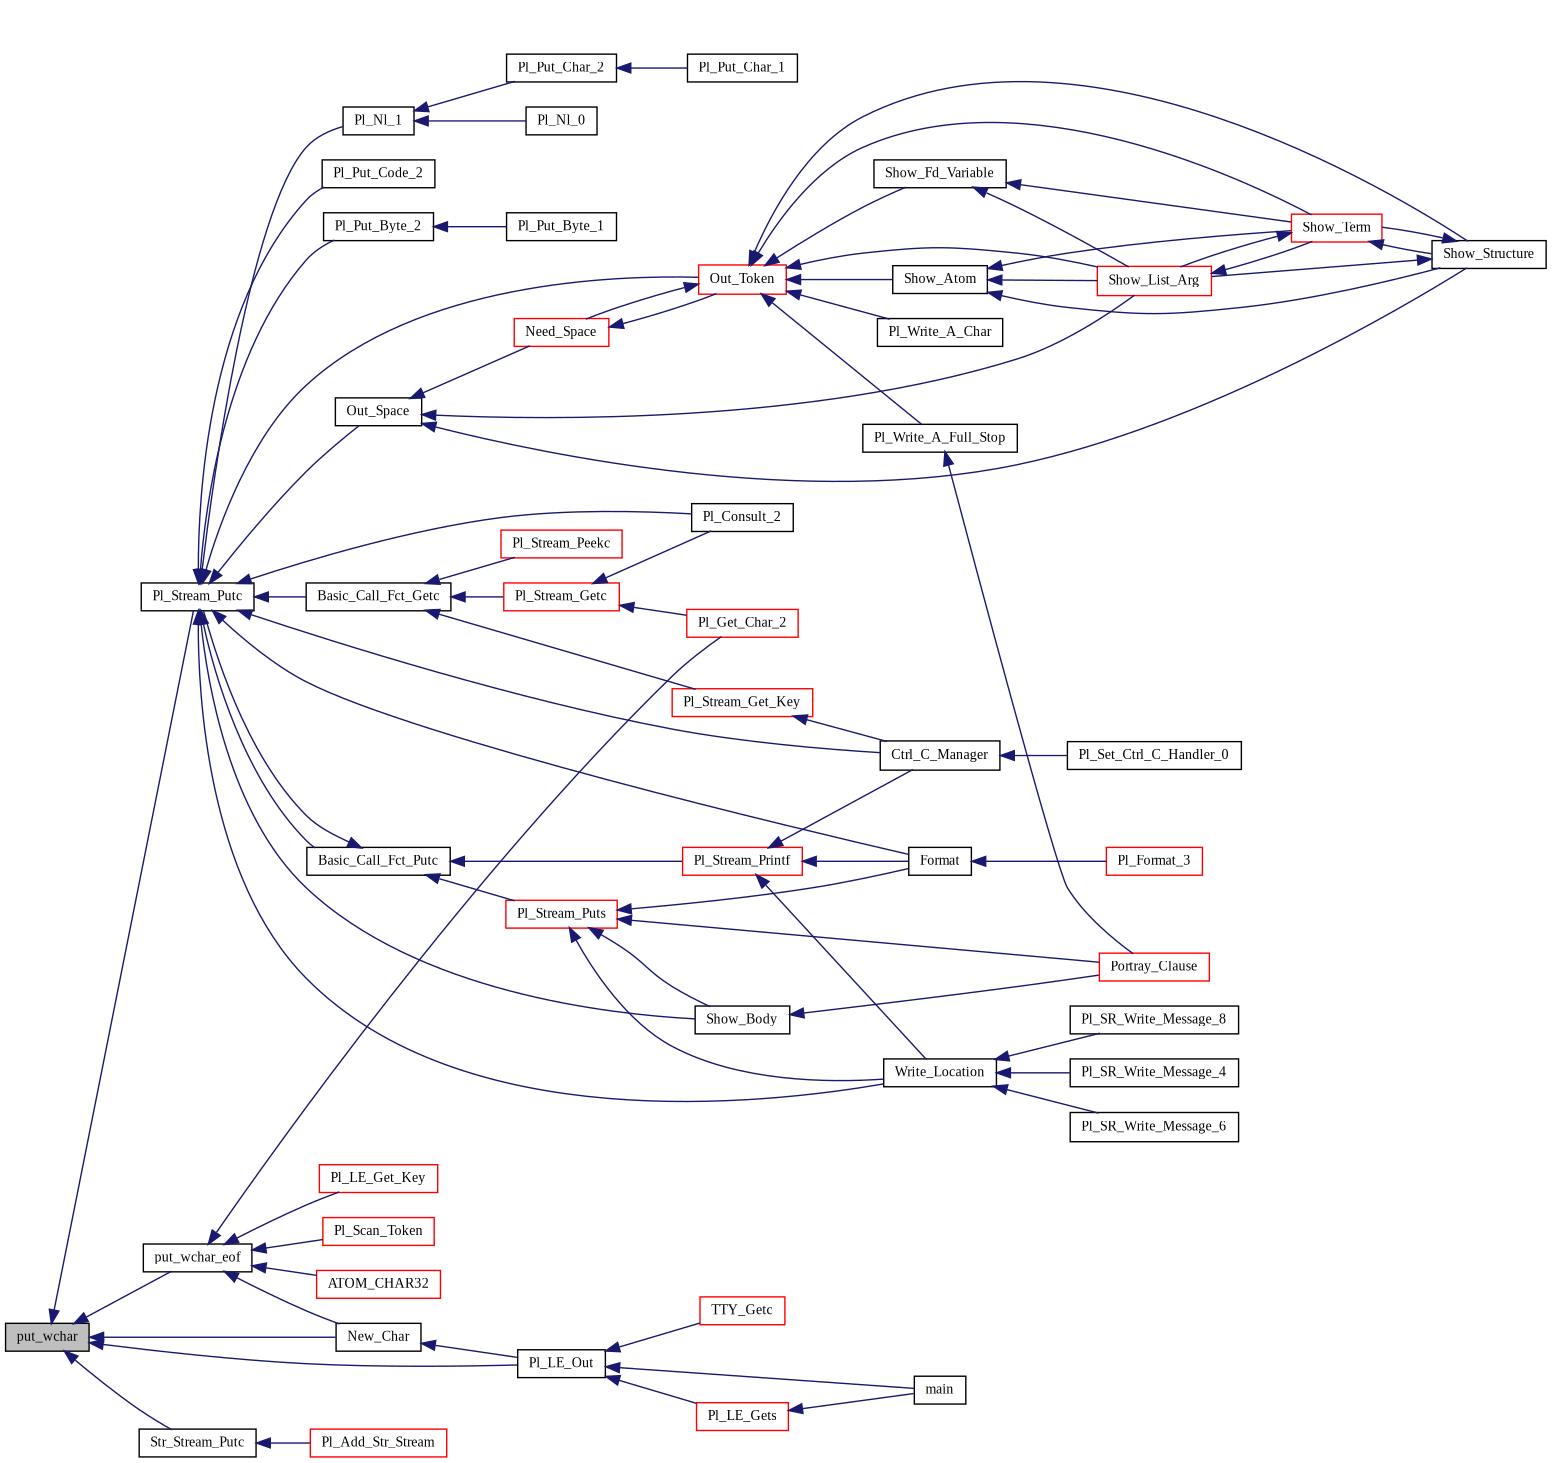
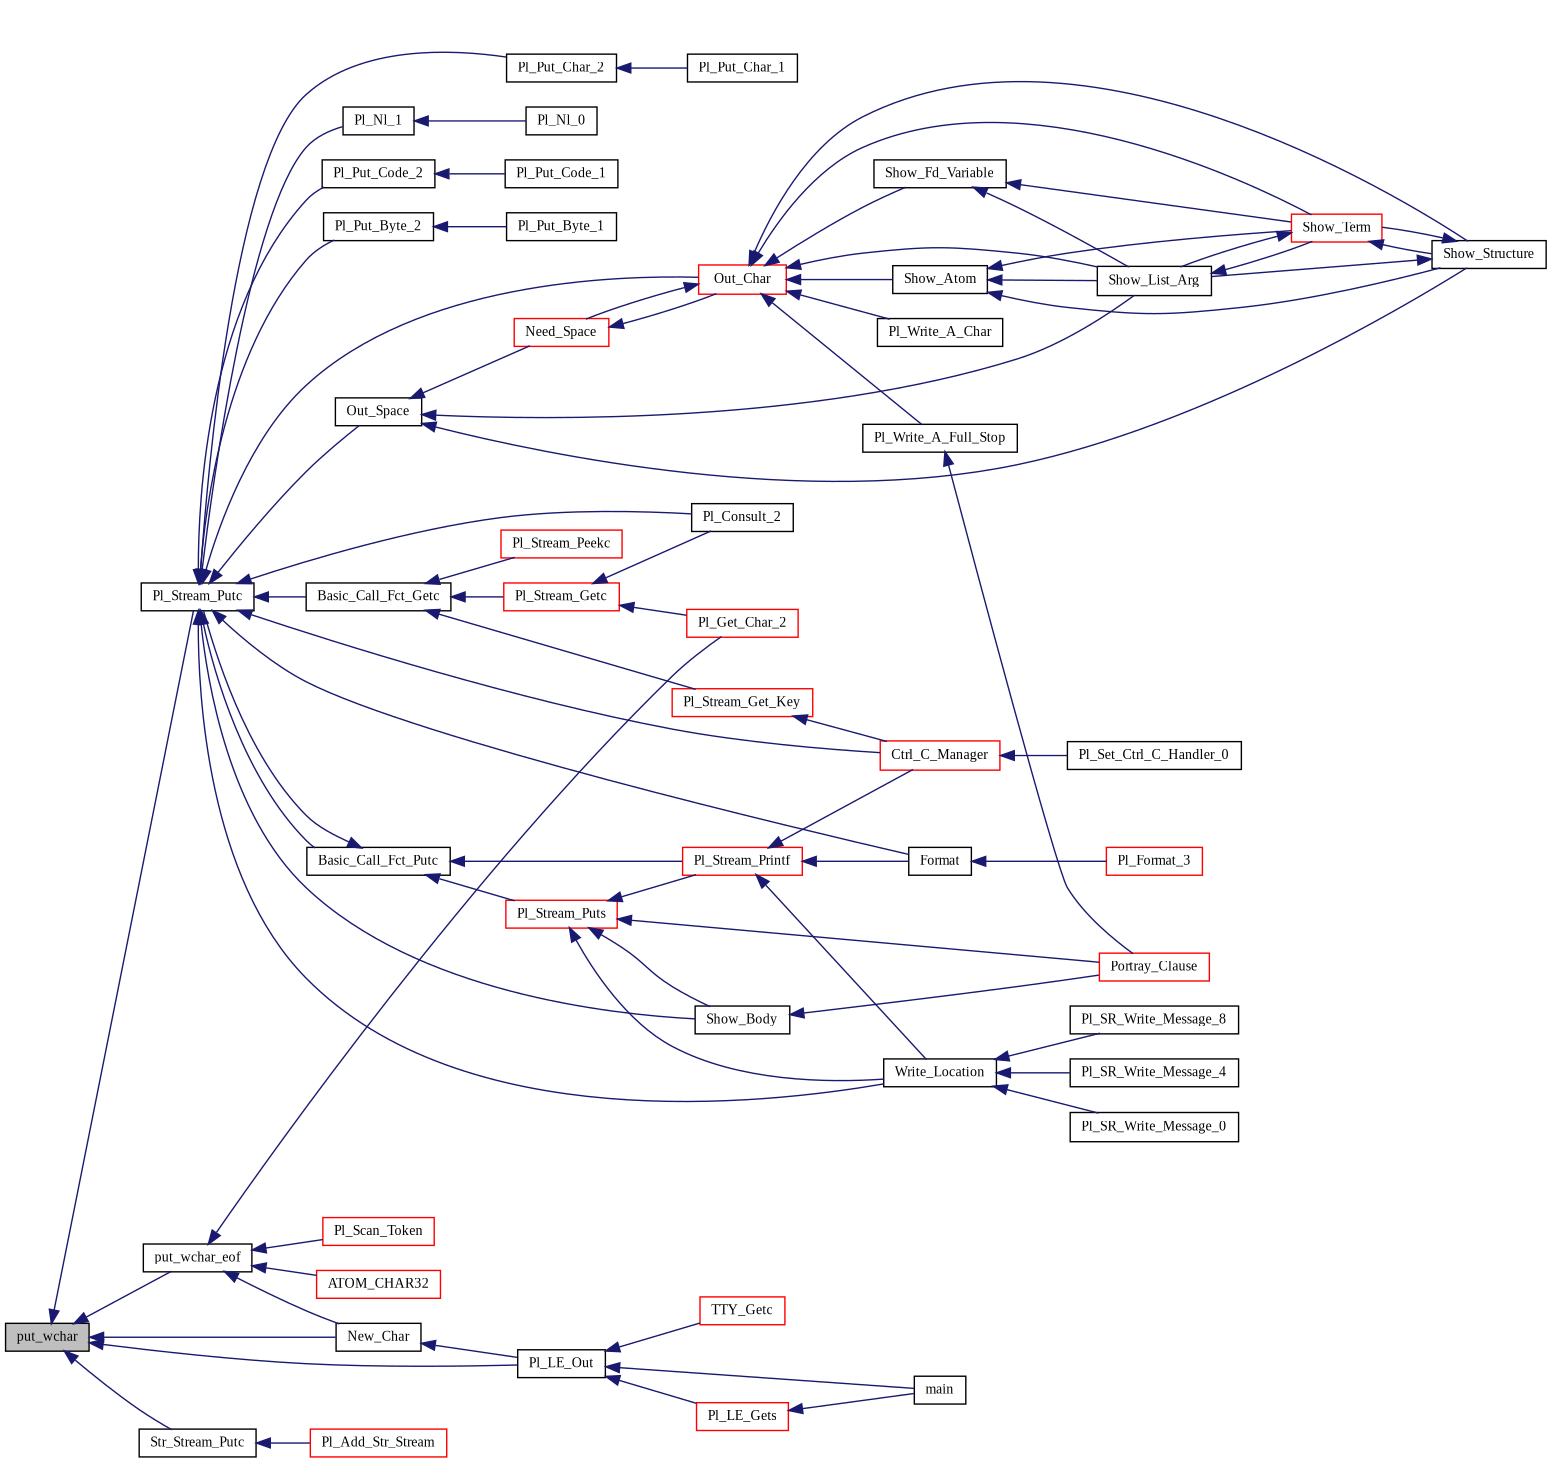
edge "Pl_Put_Char_2" -> "Pl_Nl_1": now "Pl_Put_Char_2" -> "Pl_Stream_Putc"
node "Pl_Put_Code_1": added
node "Out_Token": label "Out_Token" -> "Out_Char"
node "Show_List_Arg": color red -> black
node "Ctrl_C_Manager": color black -> red
edge "Format" -> "Pl_Stream_Puts": now "Pl_Stream_Printf" -> "Pl_Stream_Puts"
node "Pl_SR_Write_Message_6": label "Pl_SR_Write_Message_6" -> "Pl_SR_Write_Message_0"
node "Pl_LE_Get_Key": removed
